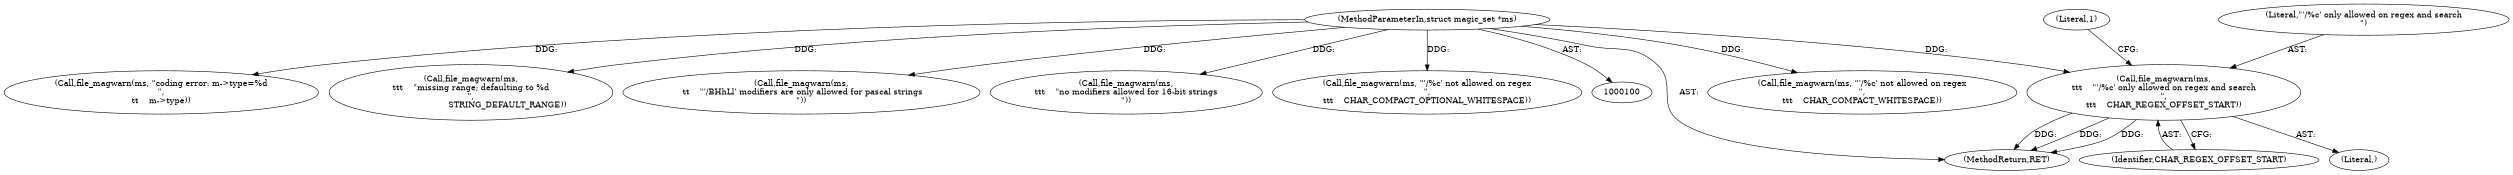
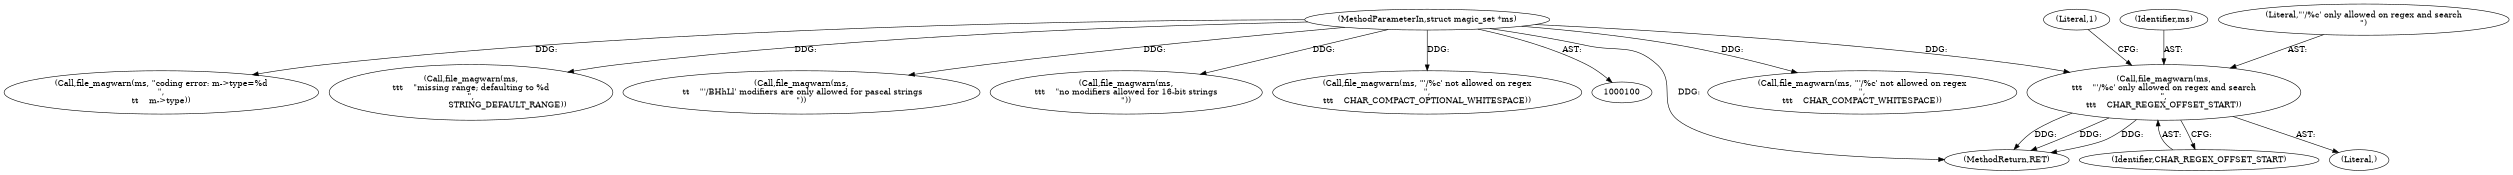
node "(Identifier,ms)": added
edge "(MethodParameterIn,struct magic_set *ms)" -> "(MethodReturn,RET)": label "AST: " -> "DDG: "
